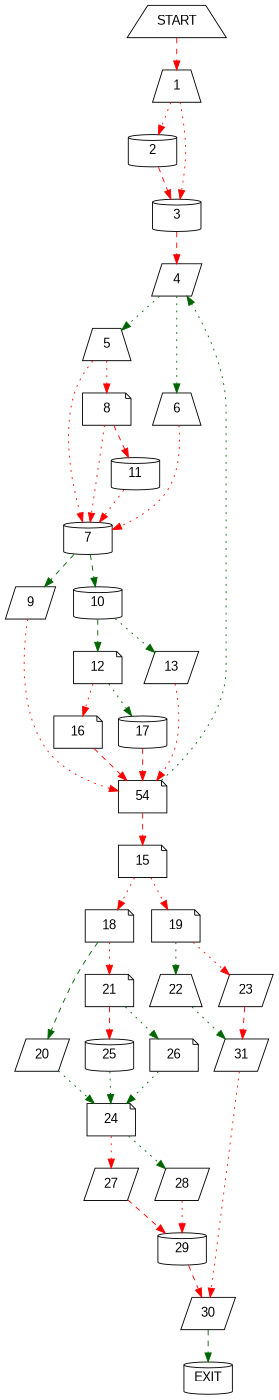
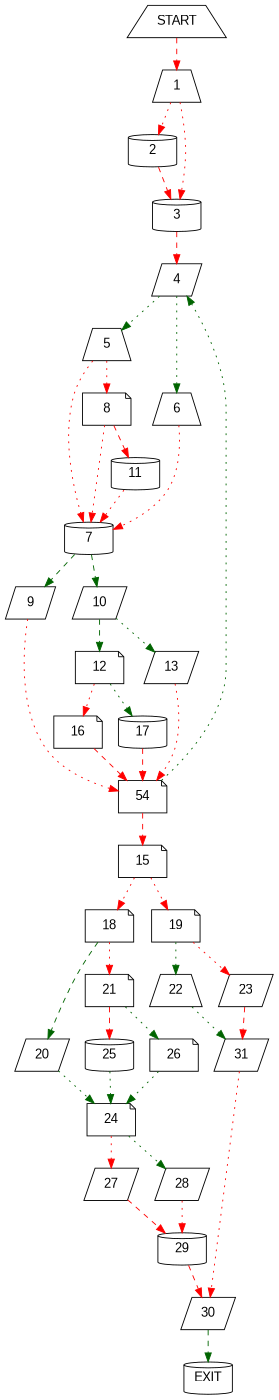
node "10": shape cylinder -> parallelogram
